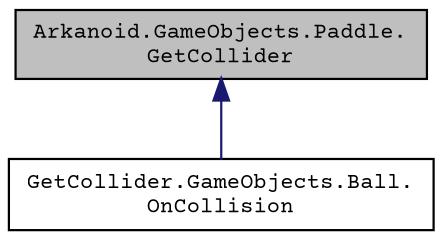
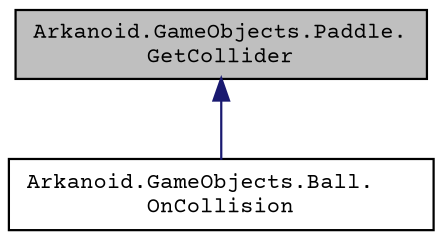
node "GetCollider.GameObjects.Ball. OnCollision": label "GetCollider.GameObjects.Ball. OnCollision" -> "Arkanoid.GameObjects.Ball. OnCollision"
